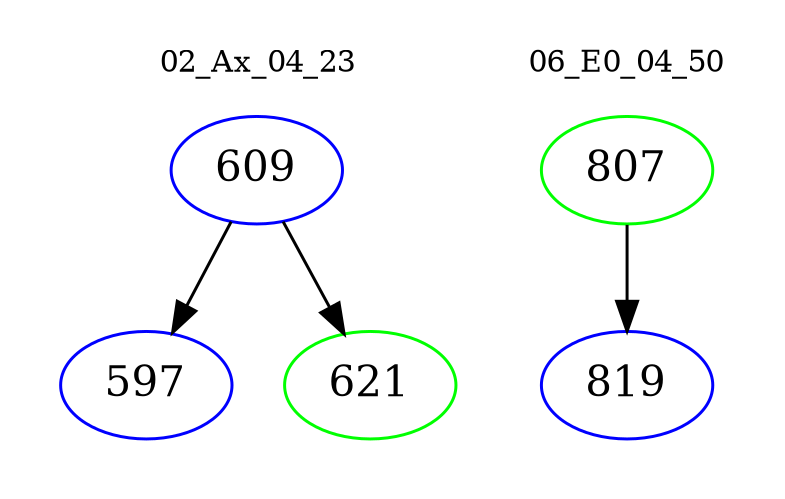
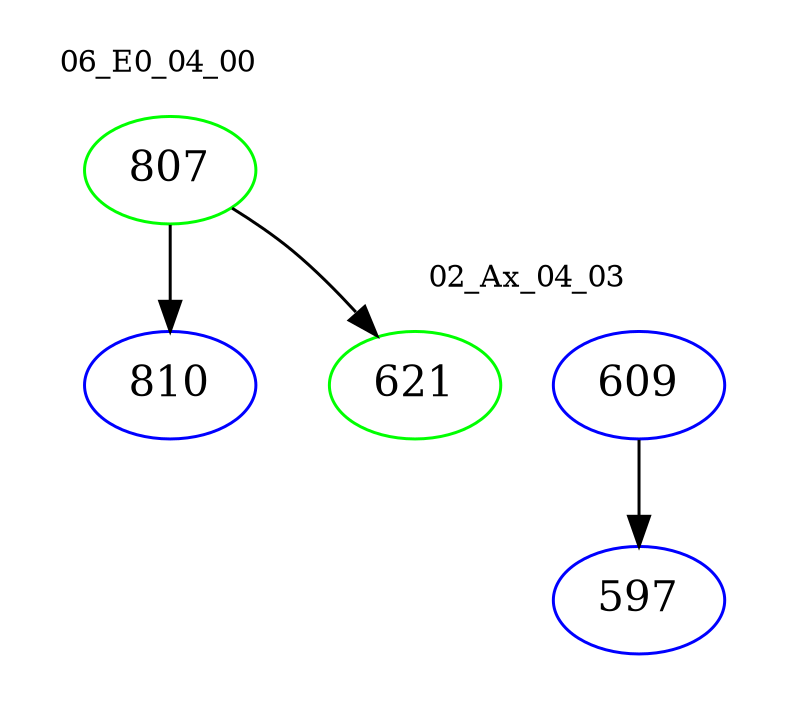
cluster "02_Ax_04_23": label "02_Ax_04_23" -> "02_Ax_04_03"
cluster "06_E0_04_50": label "06_E0_04_50" -> "06_E0_04_00"
edge "609" -> "621": now "807" -> "621"
node "819": label "819" -> "810"
